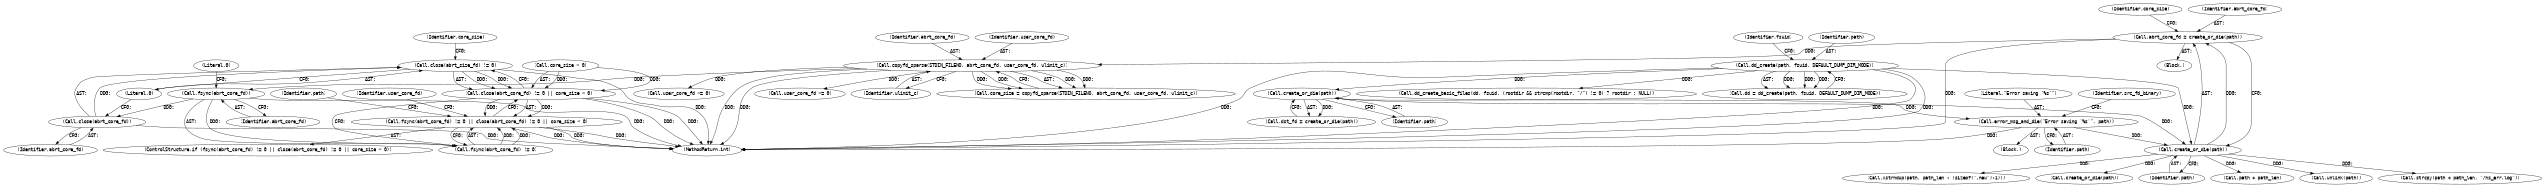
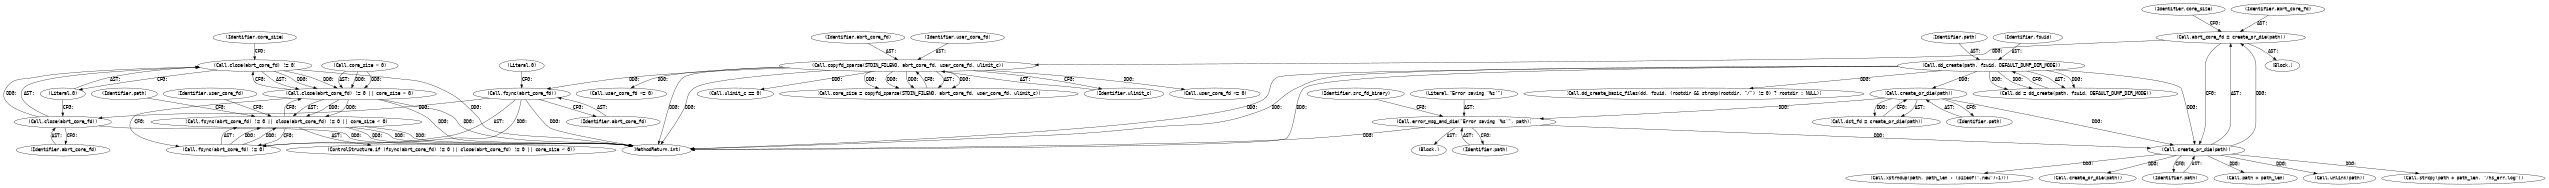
edge "(Identifier,fsuid)" -> "(Call,dd_create(path, fsuid, DEFAULT_DUMP_DIR_MODE))": label "CFG: " -> "AST: "
node "(Call,close(abrt_size_fd) != 0)": label "(Call,close(abrt_size_fd) != 0)" -> "(Call,close(abrt_core_fd) != 0)"
node "(Call,ulimit_c == 0)": added
edge "(Call,abrt_core_fd = create_or_die(path))" -> "(MethodReturn,int)": removed, label "DDG:"
